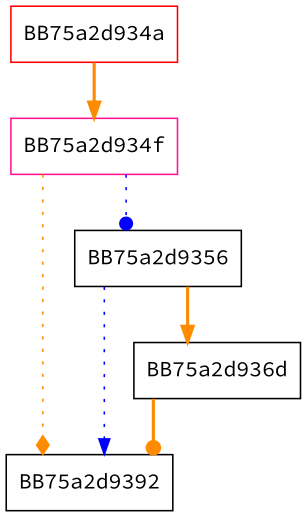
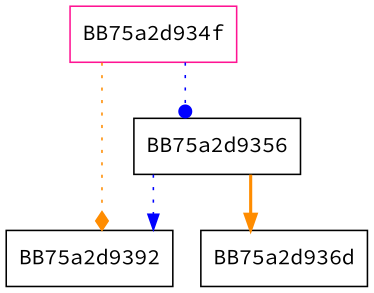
node "BB75a2d934a": removed
edge "BB75a2d936d" -> "BB75a2d9392": removed
